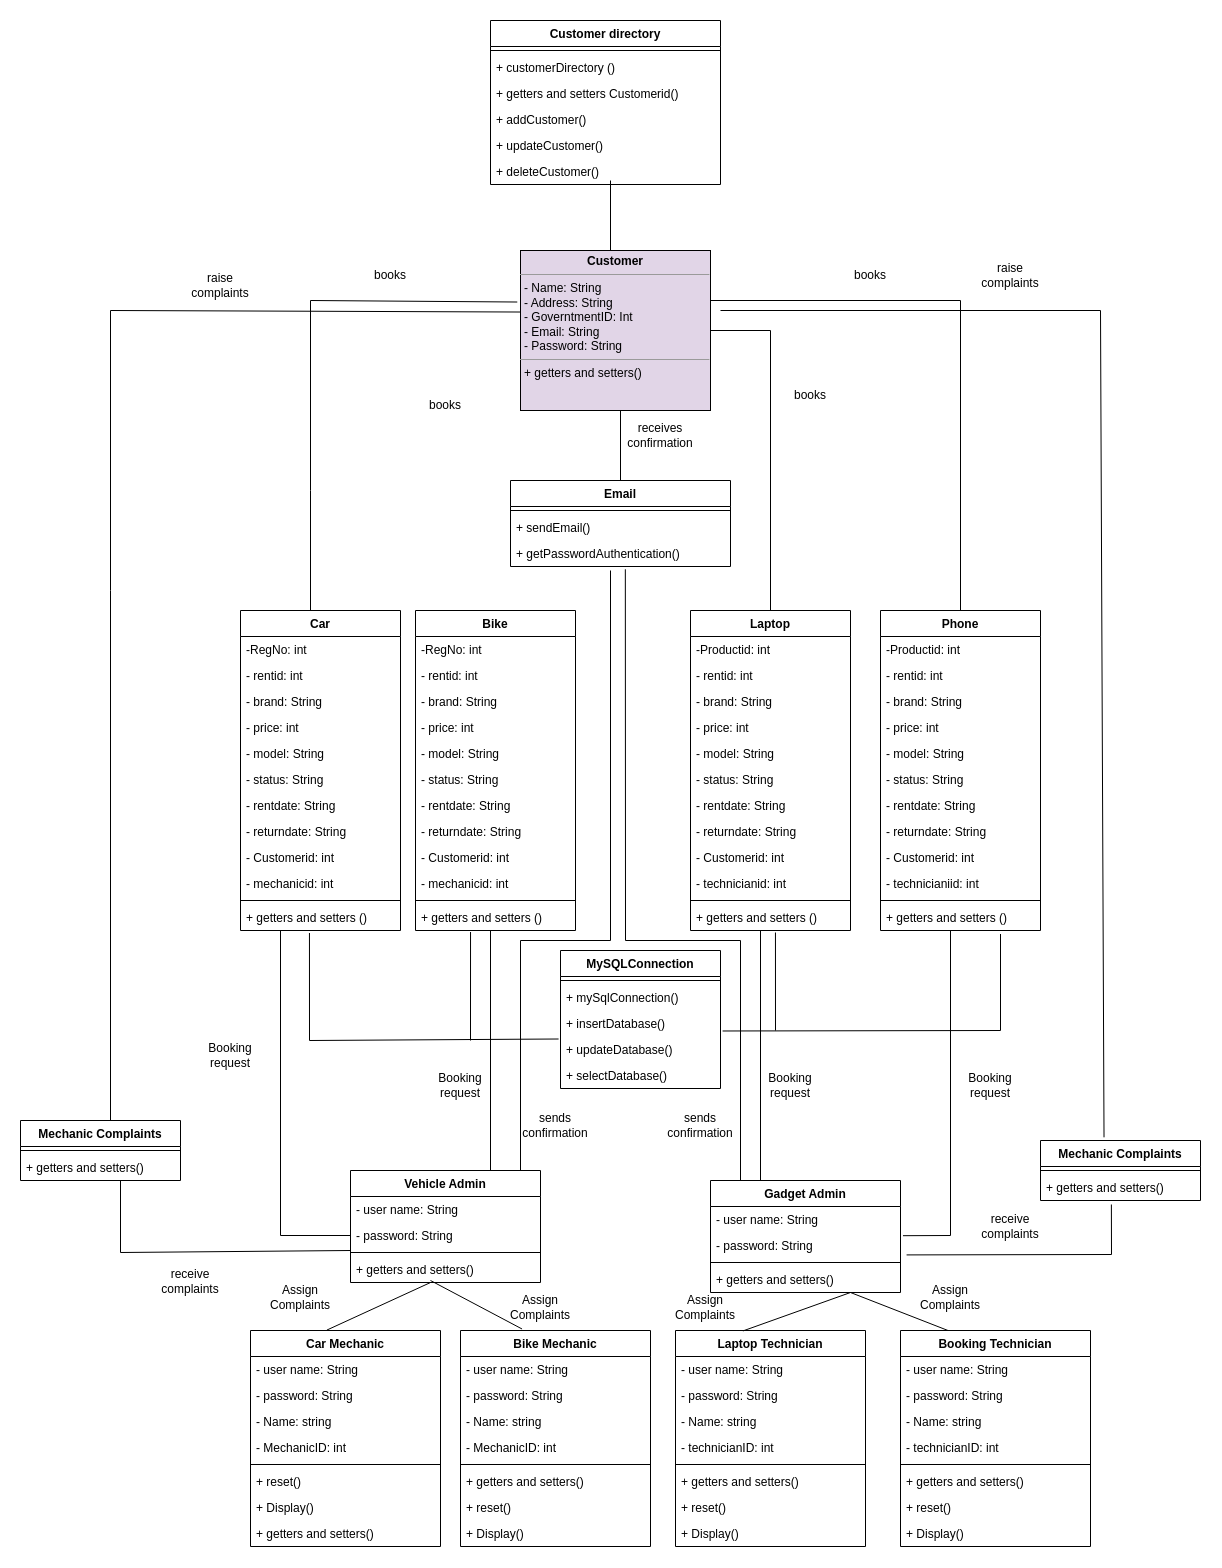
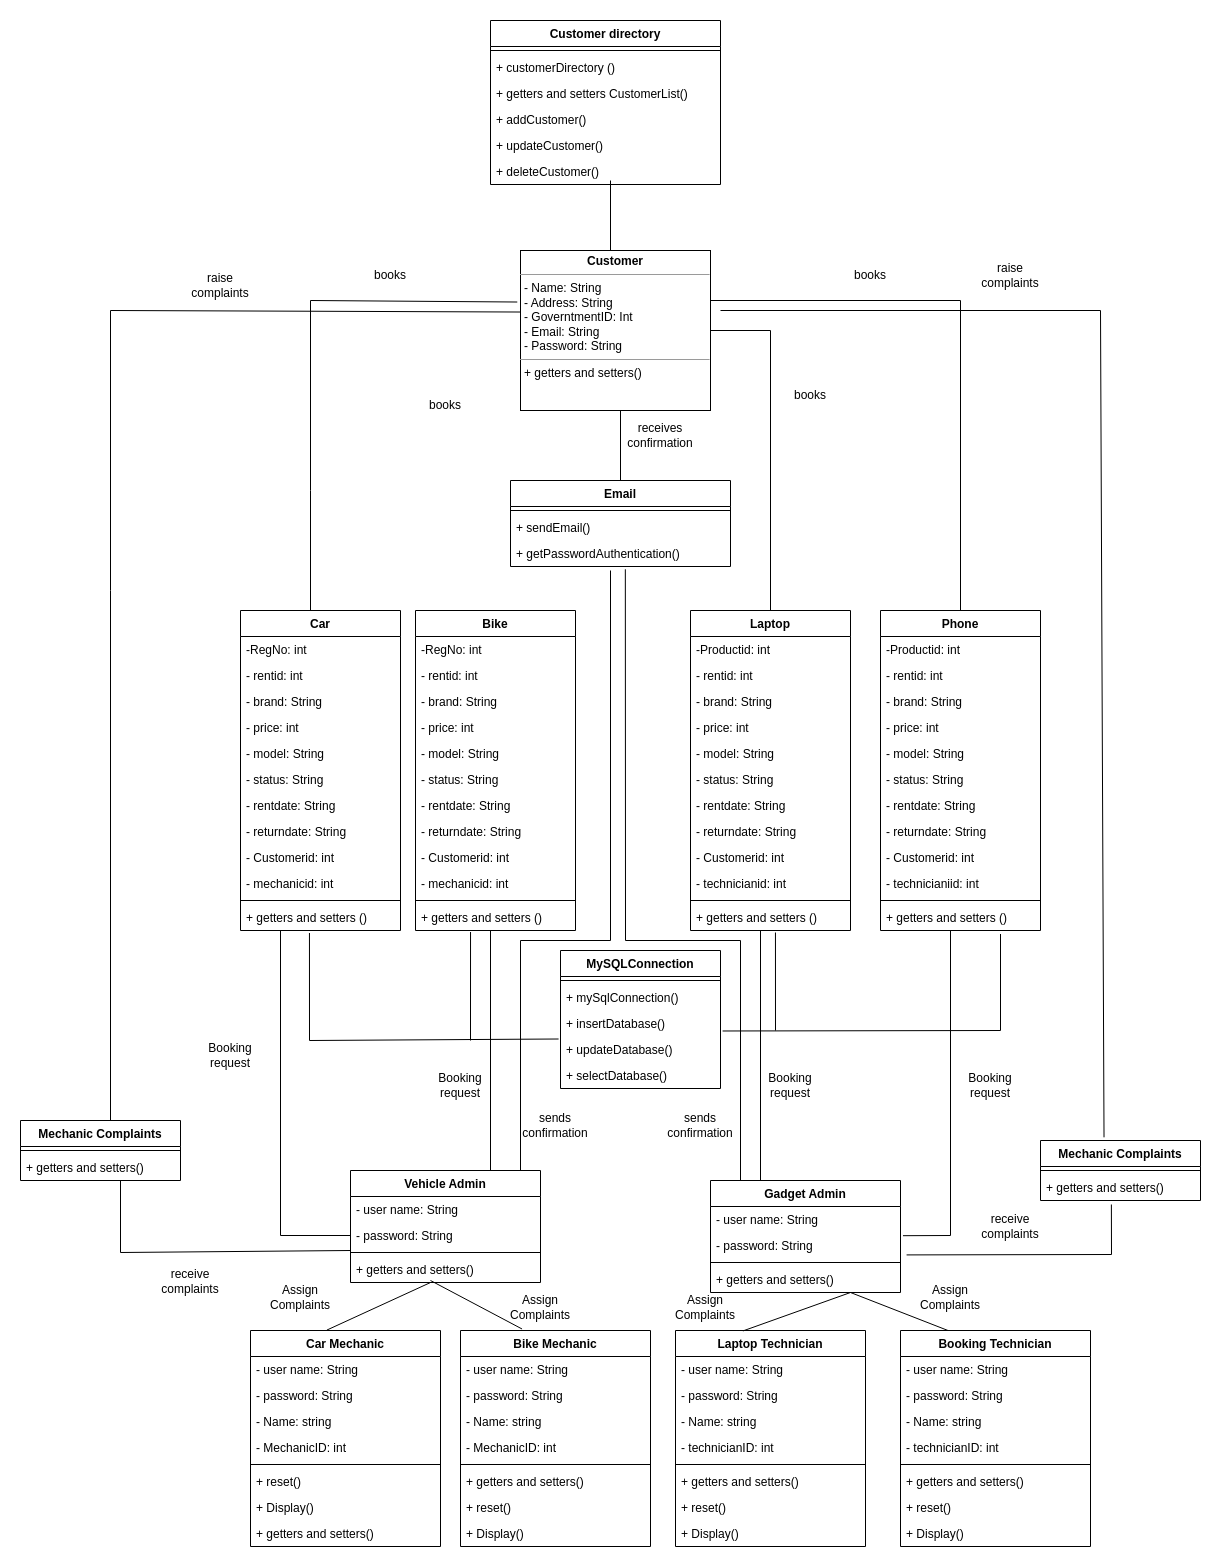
node "+ getters and setters Customerid()": label "+ getters and setters Customerid()" -> "+ getters and setters CustomerList()"
node "Customer - Name: String - Address: String - GoverntmentID: Int - Email: String - Password: String + getters and setters()": fillcolor #e1d5e7 -> #ffffff
